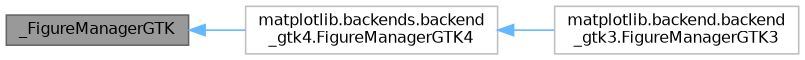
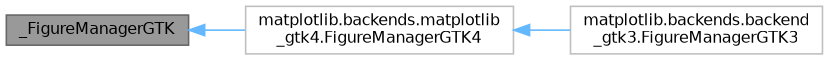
node "matplotlib.backends.backend _gtk4.FigureManagerGTK4": label "matplotlib.backends.backend _gtk4.FigureManagerGTK4" -> "matplotlib.backends.matplotlib _gtk4.FigureManagerGTK4"
node "matplotlib.backend.backend _gtk3.FigureManagerGTK3": label "matplotlib.backend.backend _gtk3.FigureManagerGTK3" -> "matplotlib.backends.backend _gtk3.FigureManagerGTK3"
